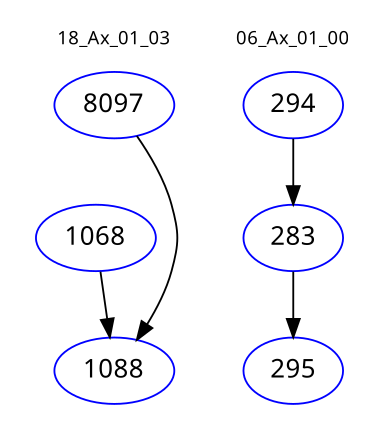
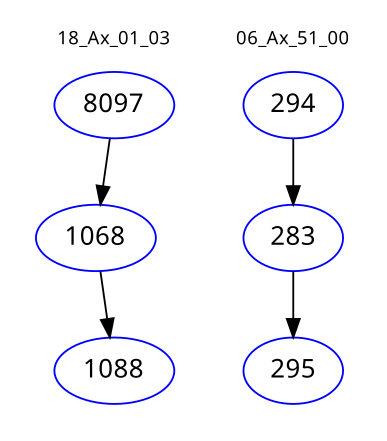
cluster "06_Ax_01_00": label "06_Ax_01_00" -> "06_Ax_51_00"
edge "8097" -> "1088": now "8097" -> "1068"
